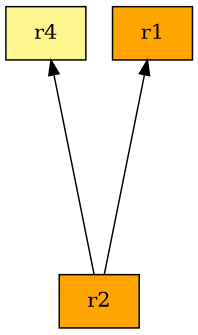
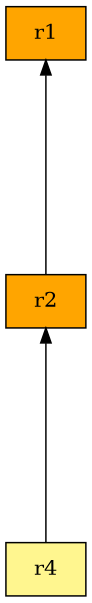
edge "r2" -> "r4": reversed
